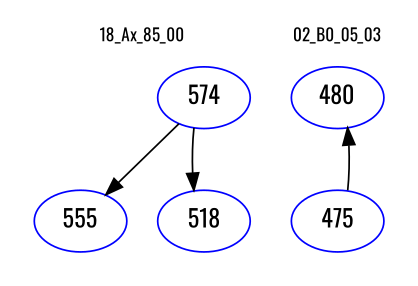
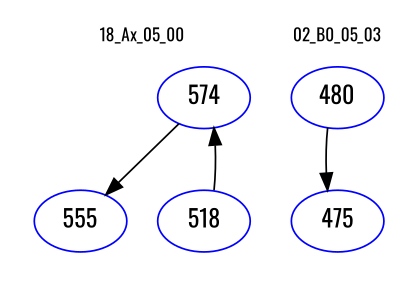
cluster "18_Ax_85_00": label "18_Ax_85_00" -> "18_Ax_05_00"
edge "574" -> "518": reversed
edge "475" -> "480": reversed
